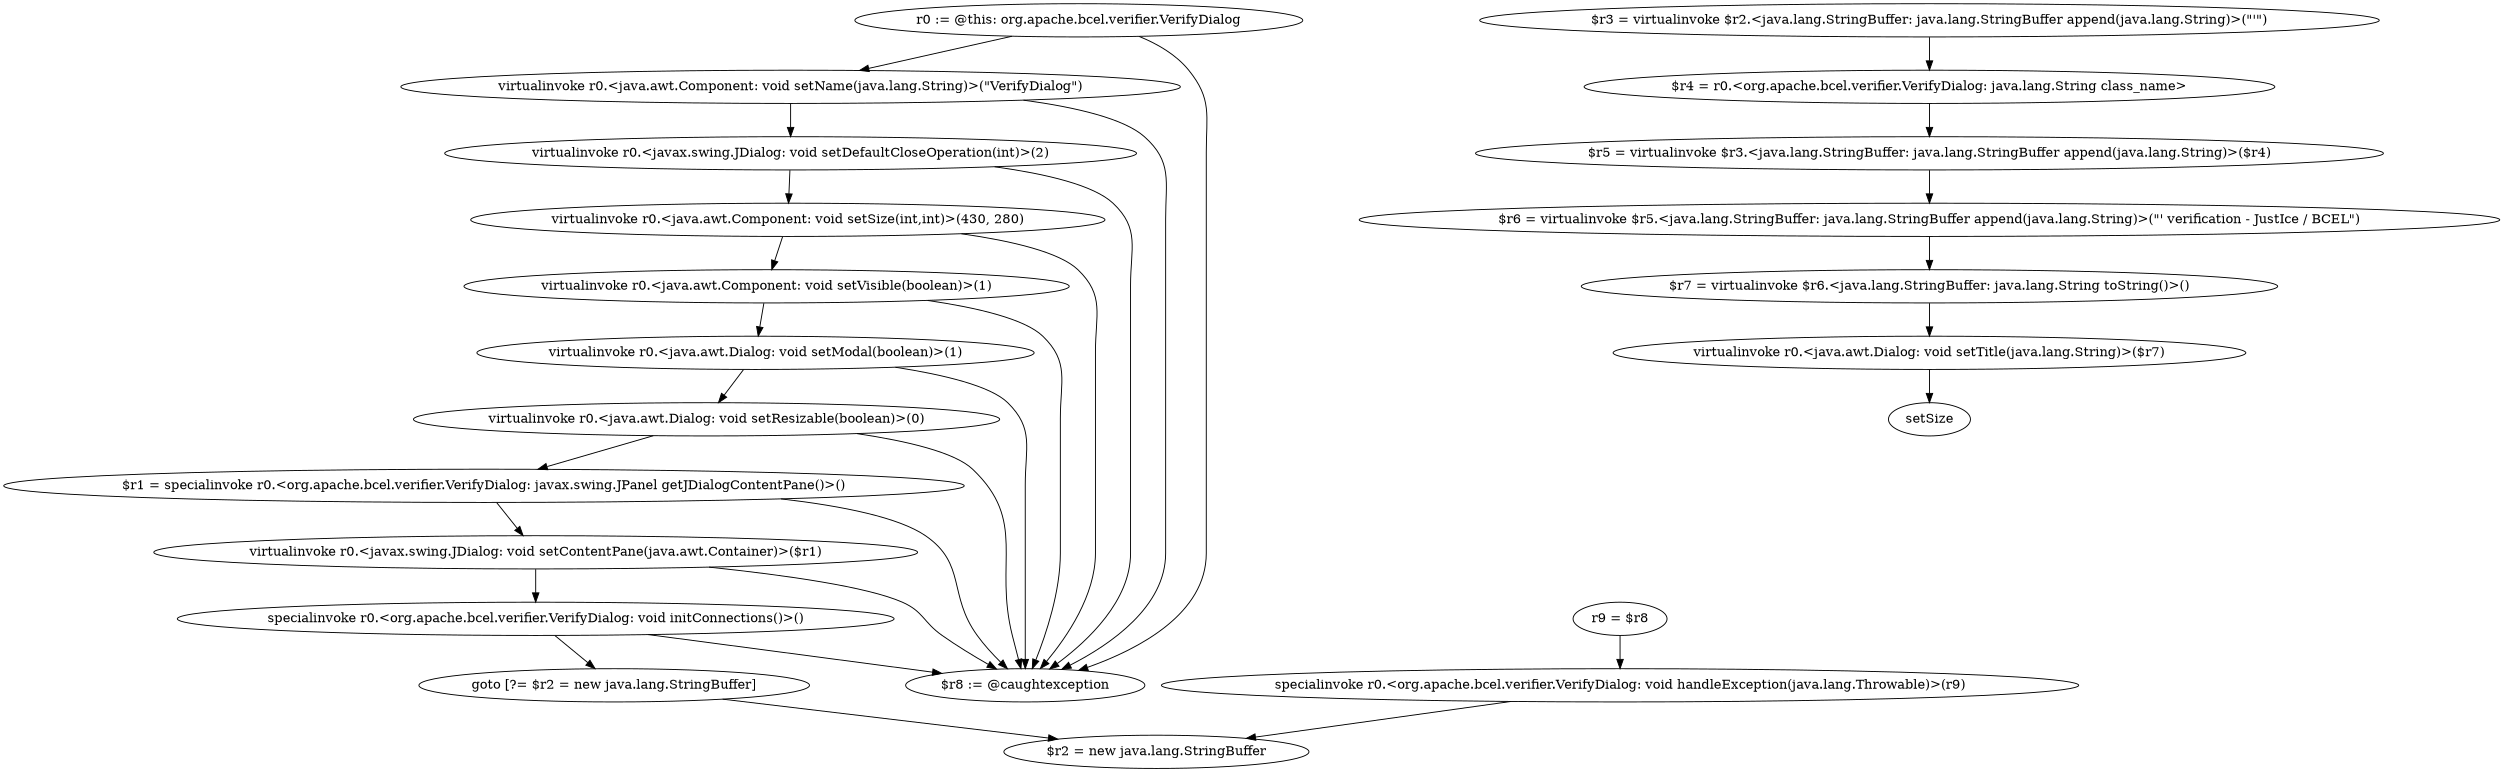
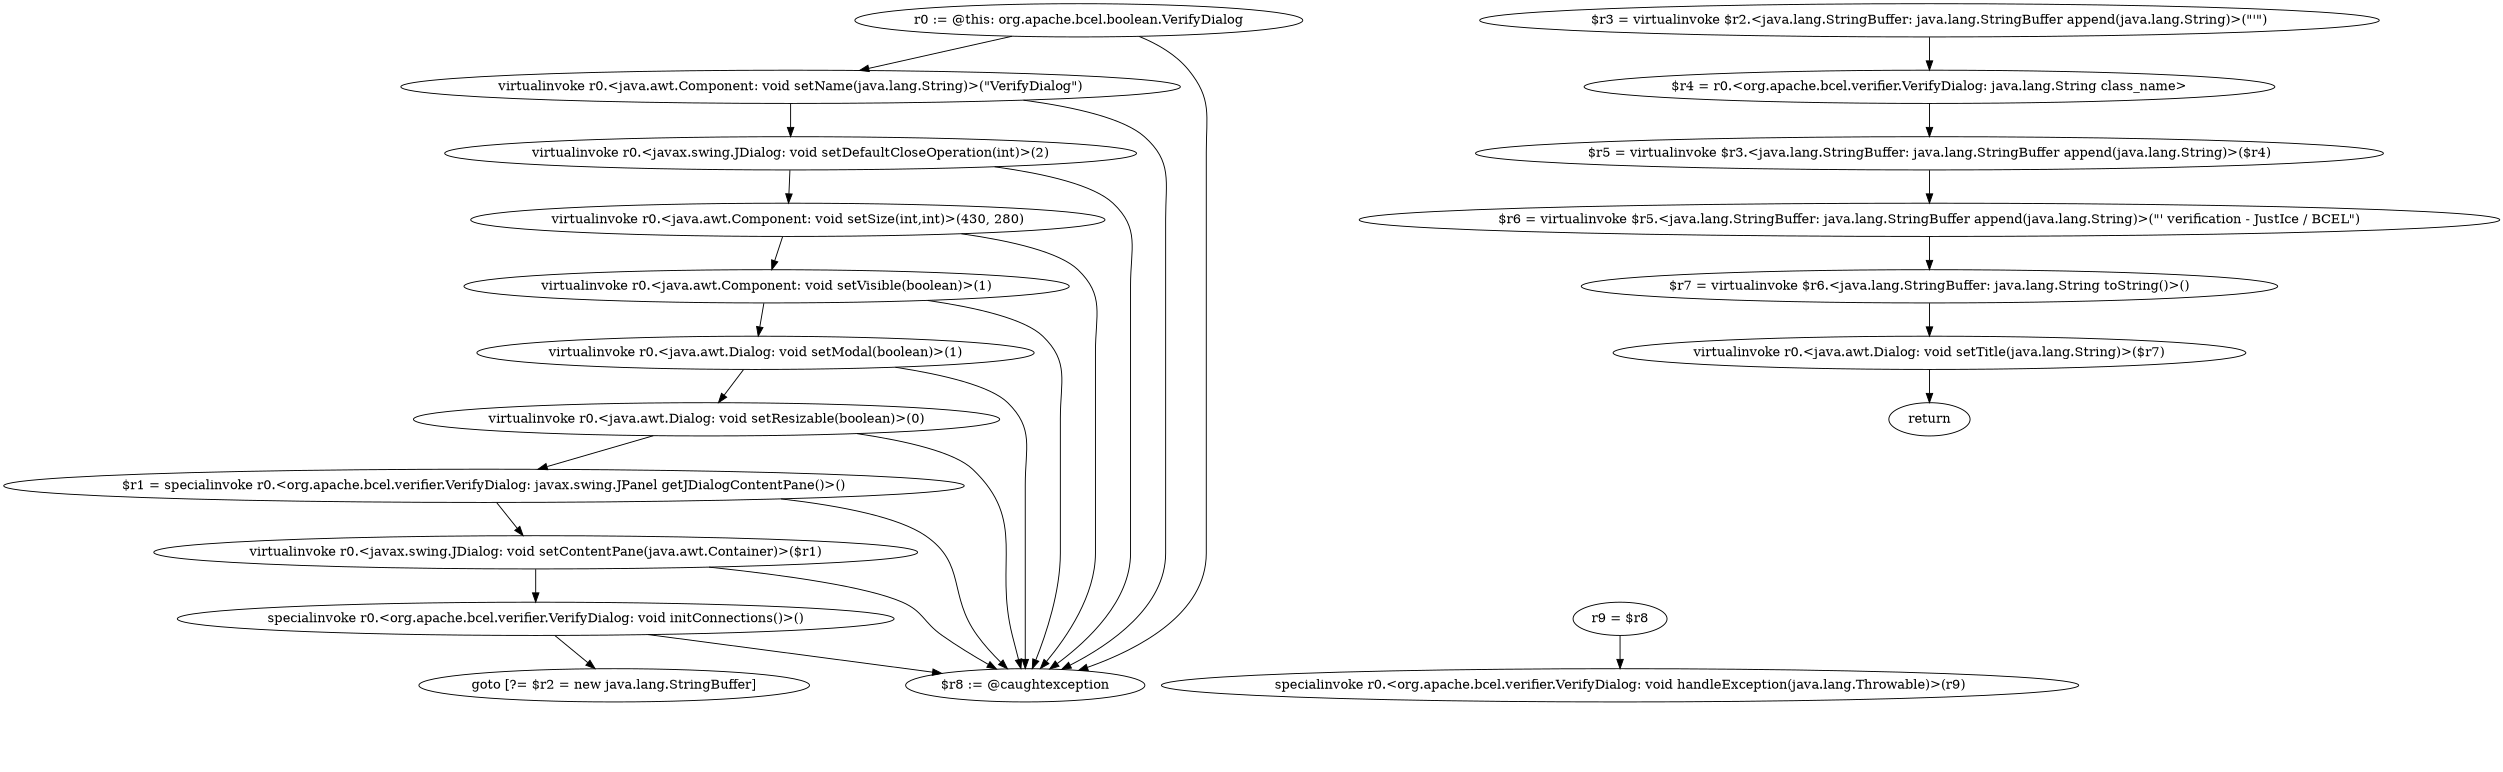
node "r0 := @this: org.apache.bcel.verifier.VerifyDialog": label "r0 := @this: org.apache.bcel.verifier.VerifyDialog" -> "r0 := @this: org.apache.bcel.boolean.VerifyDialog"
node "setSize": label "setSize" -> "return"
node "$r2 = new java.lang.StringBuffer": removed
